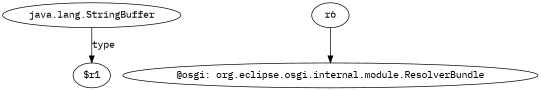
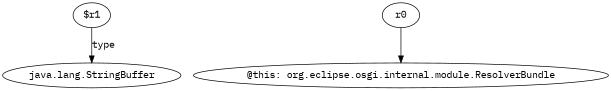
node "r6": label "r6" -> "r0"
edge "java.lang.StringBuffer" -> "$r1": reversed
node "@osgi: org.eclipse.osgi.internal.module.ResolverBundle": label "@osgi: org.eclipse.osgi.internal.module.ResolverBundle" -> "@this: org.eclipse.osgi.internal.module.ResolverBundle"
